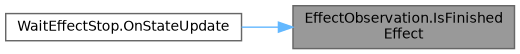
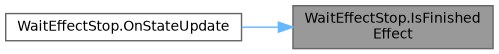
node "EffectObservation.IsFinished Effect": label "EffectObservation.IsFinished Effect" -> "WaitEffectStop.IsFinished Effect"
